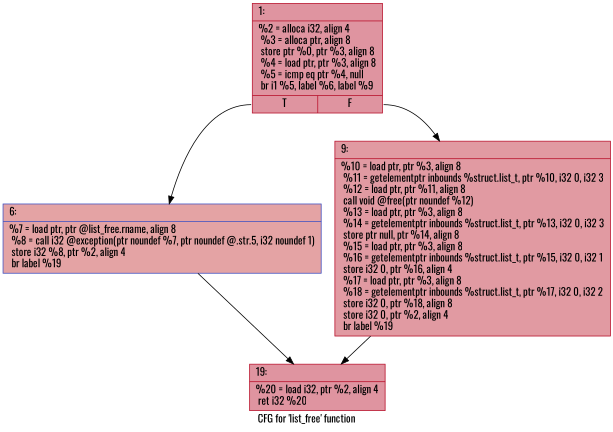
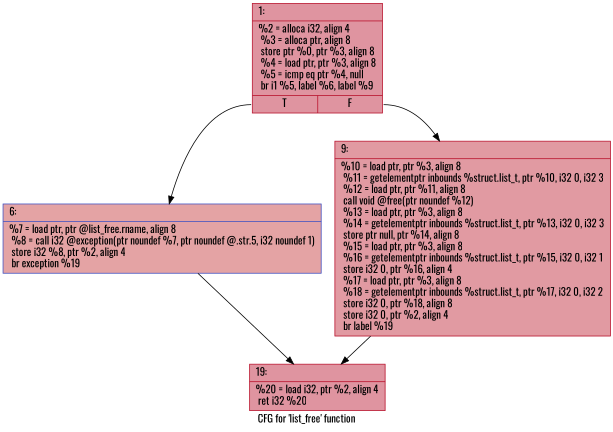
node "6:": text "br label %19" -> "br exception %19"
